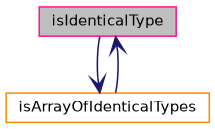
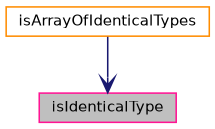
edge "isIdenticalType" -> "isArrayOfIdenticalTypes": removed
